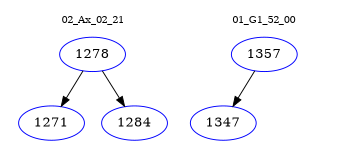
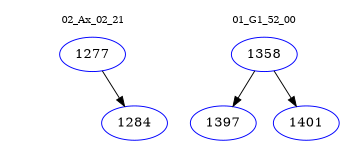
node "1278": label "1278" -> "1277"
node "1357": label "1357" -> "1358"
node "1271": removed
node "1347": label "1347" -> "1397"
node "1401": added
